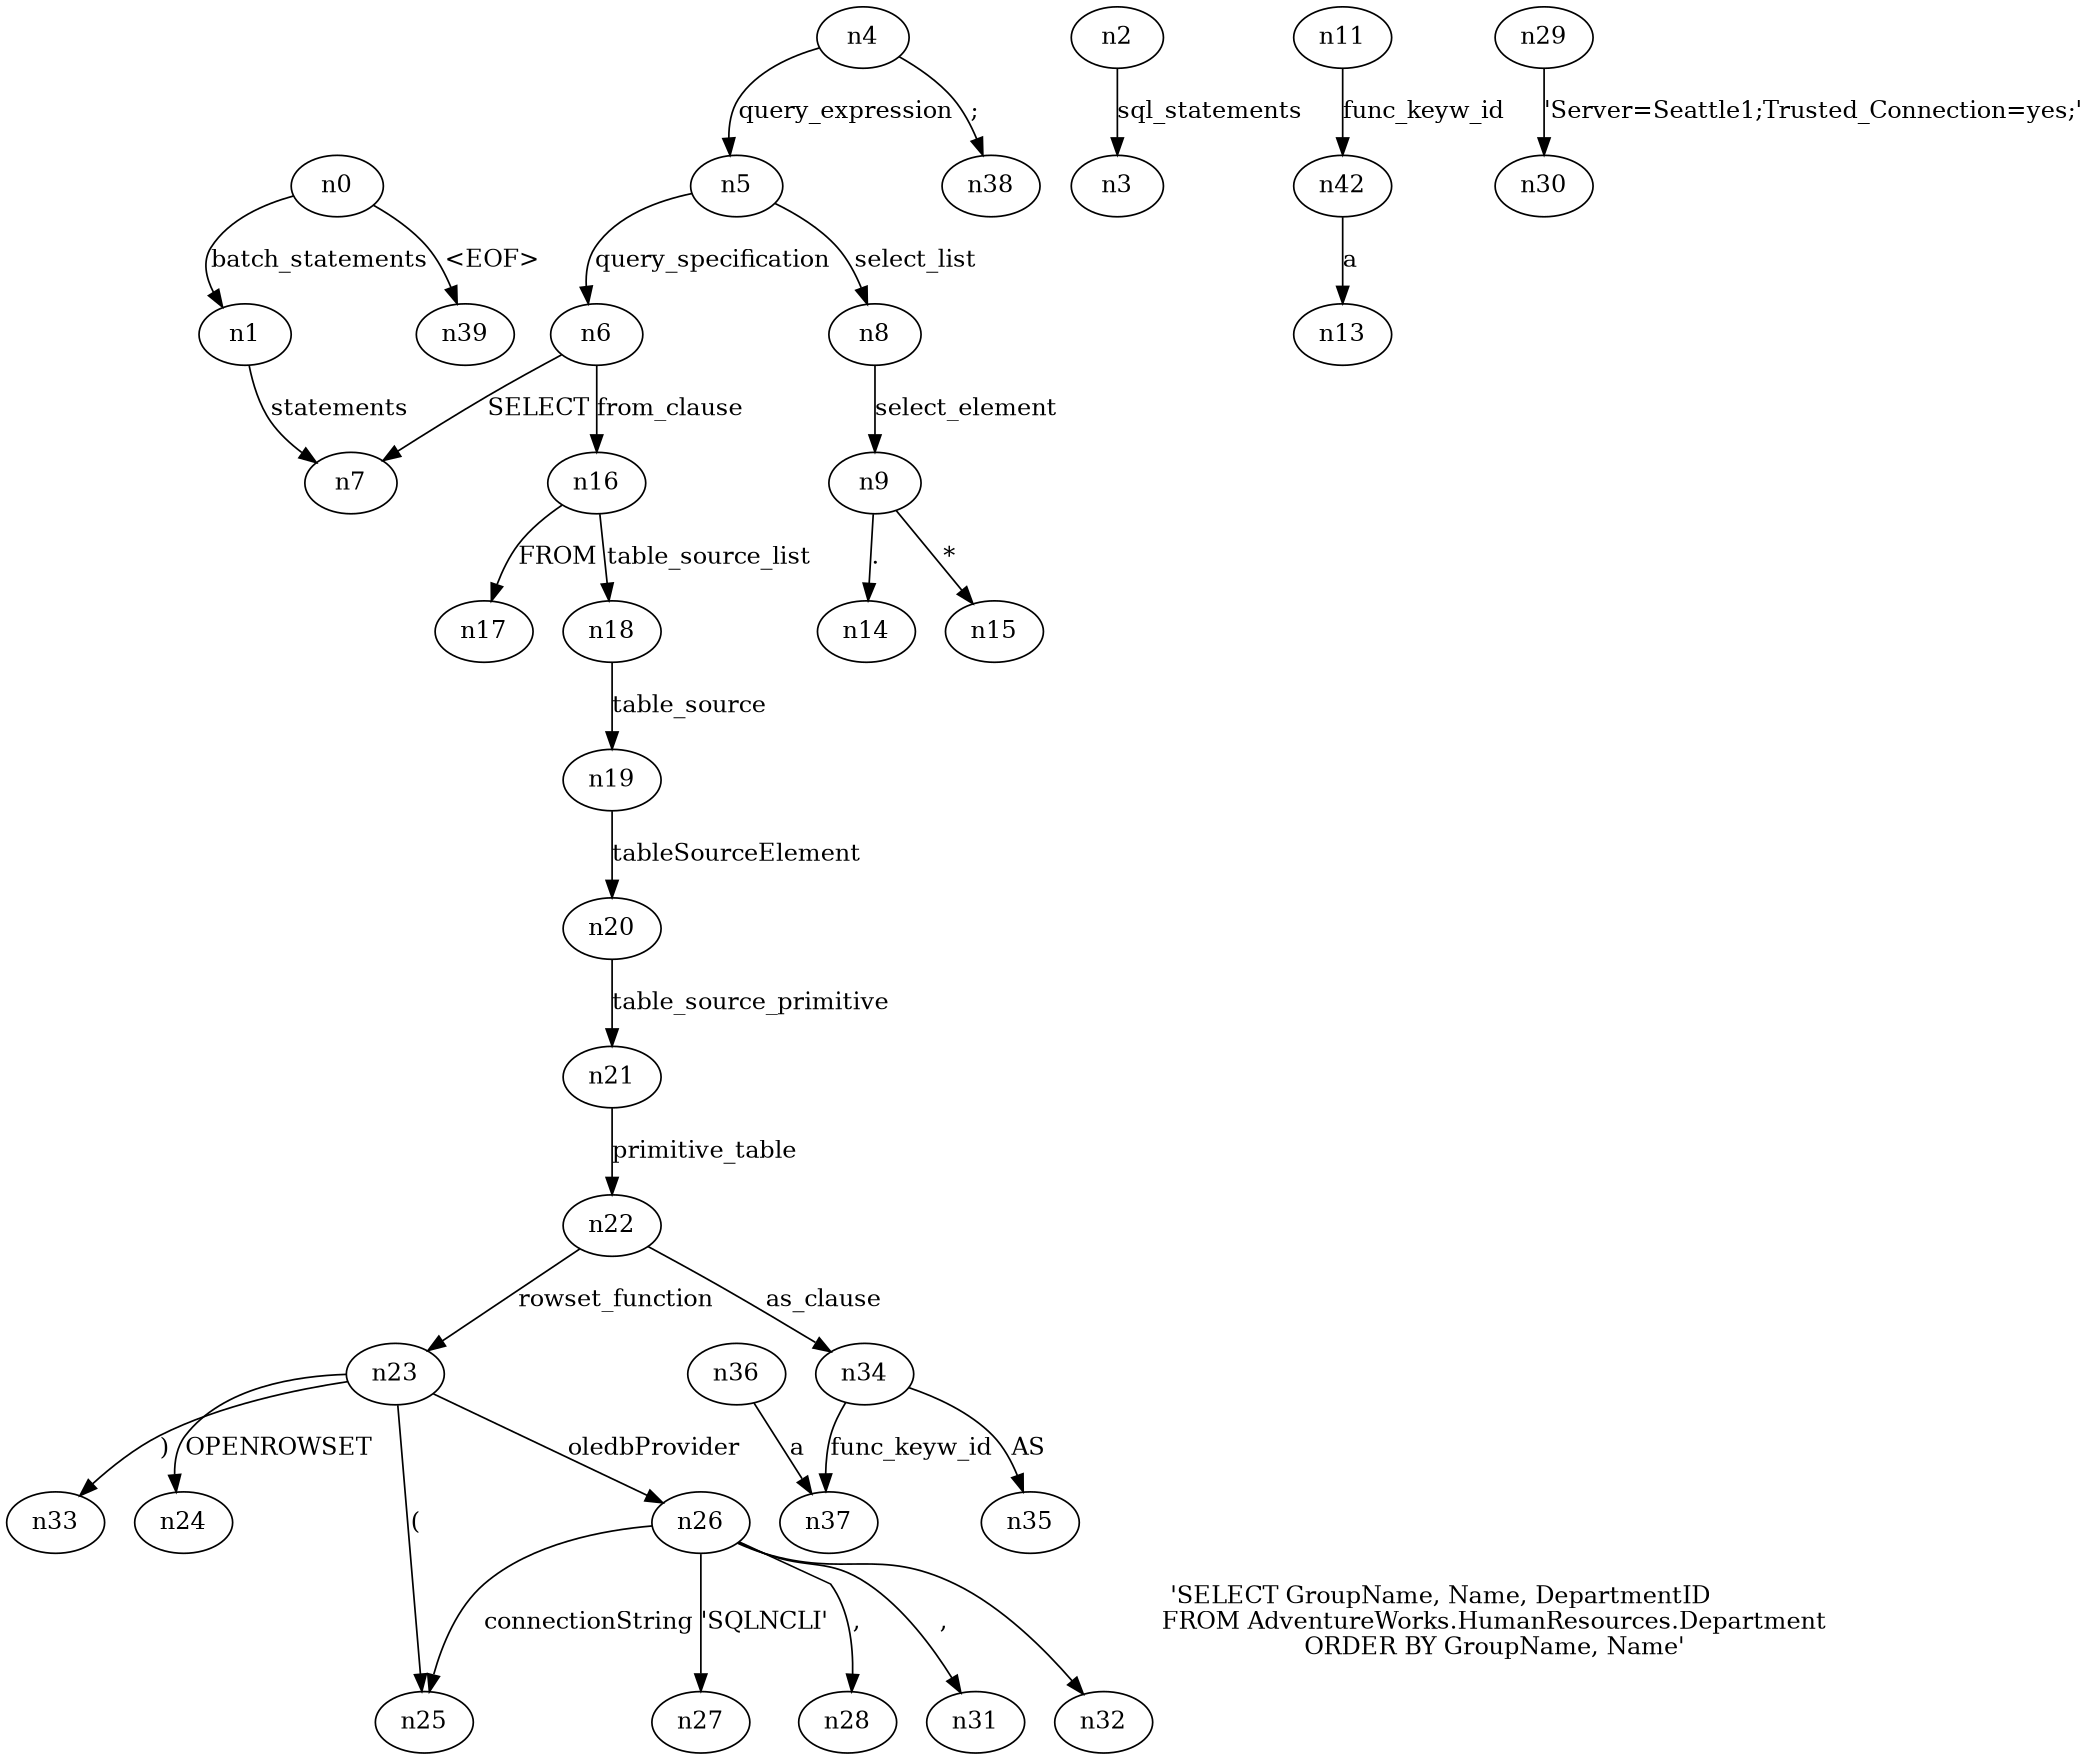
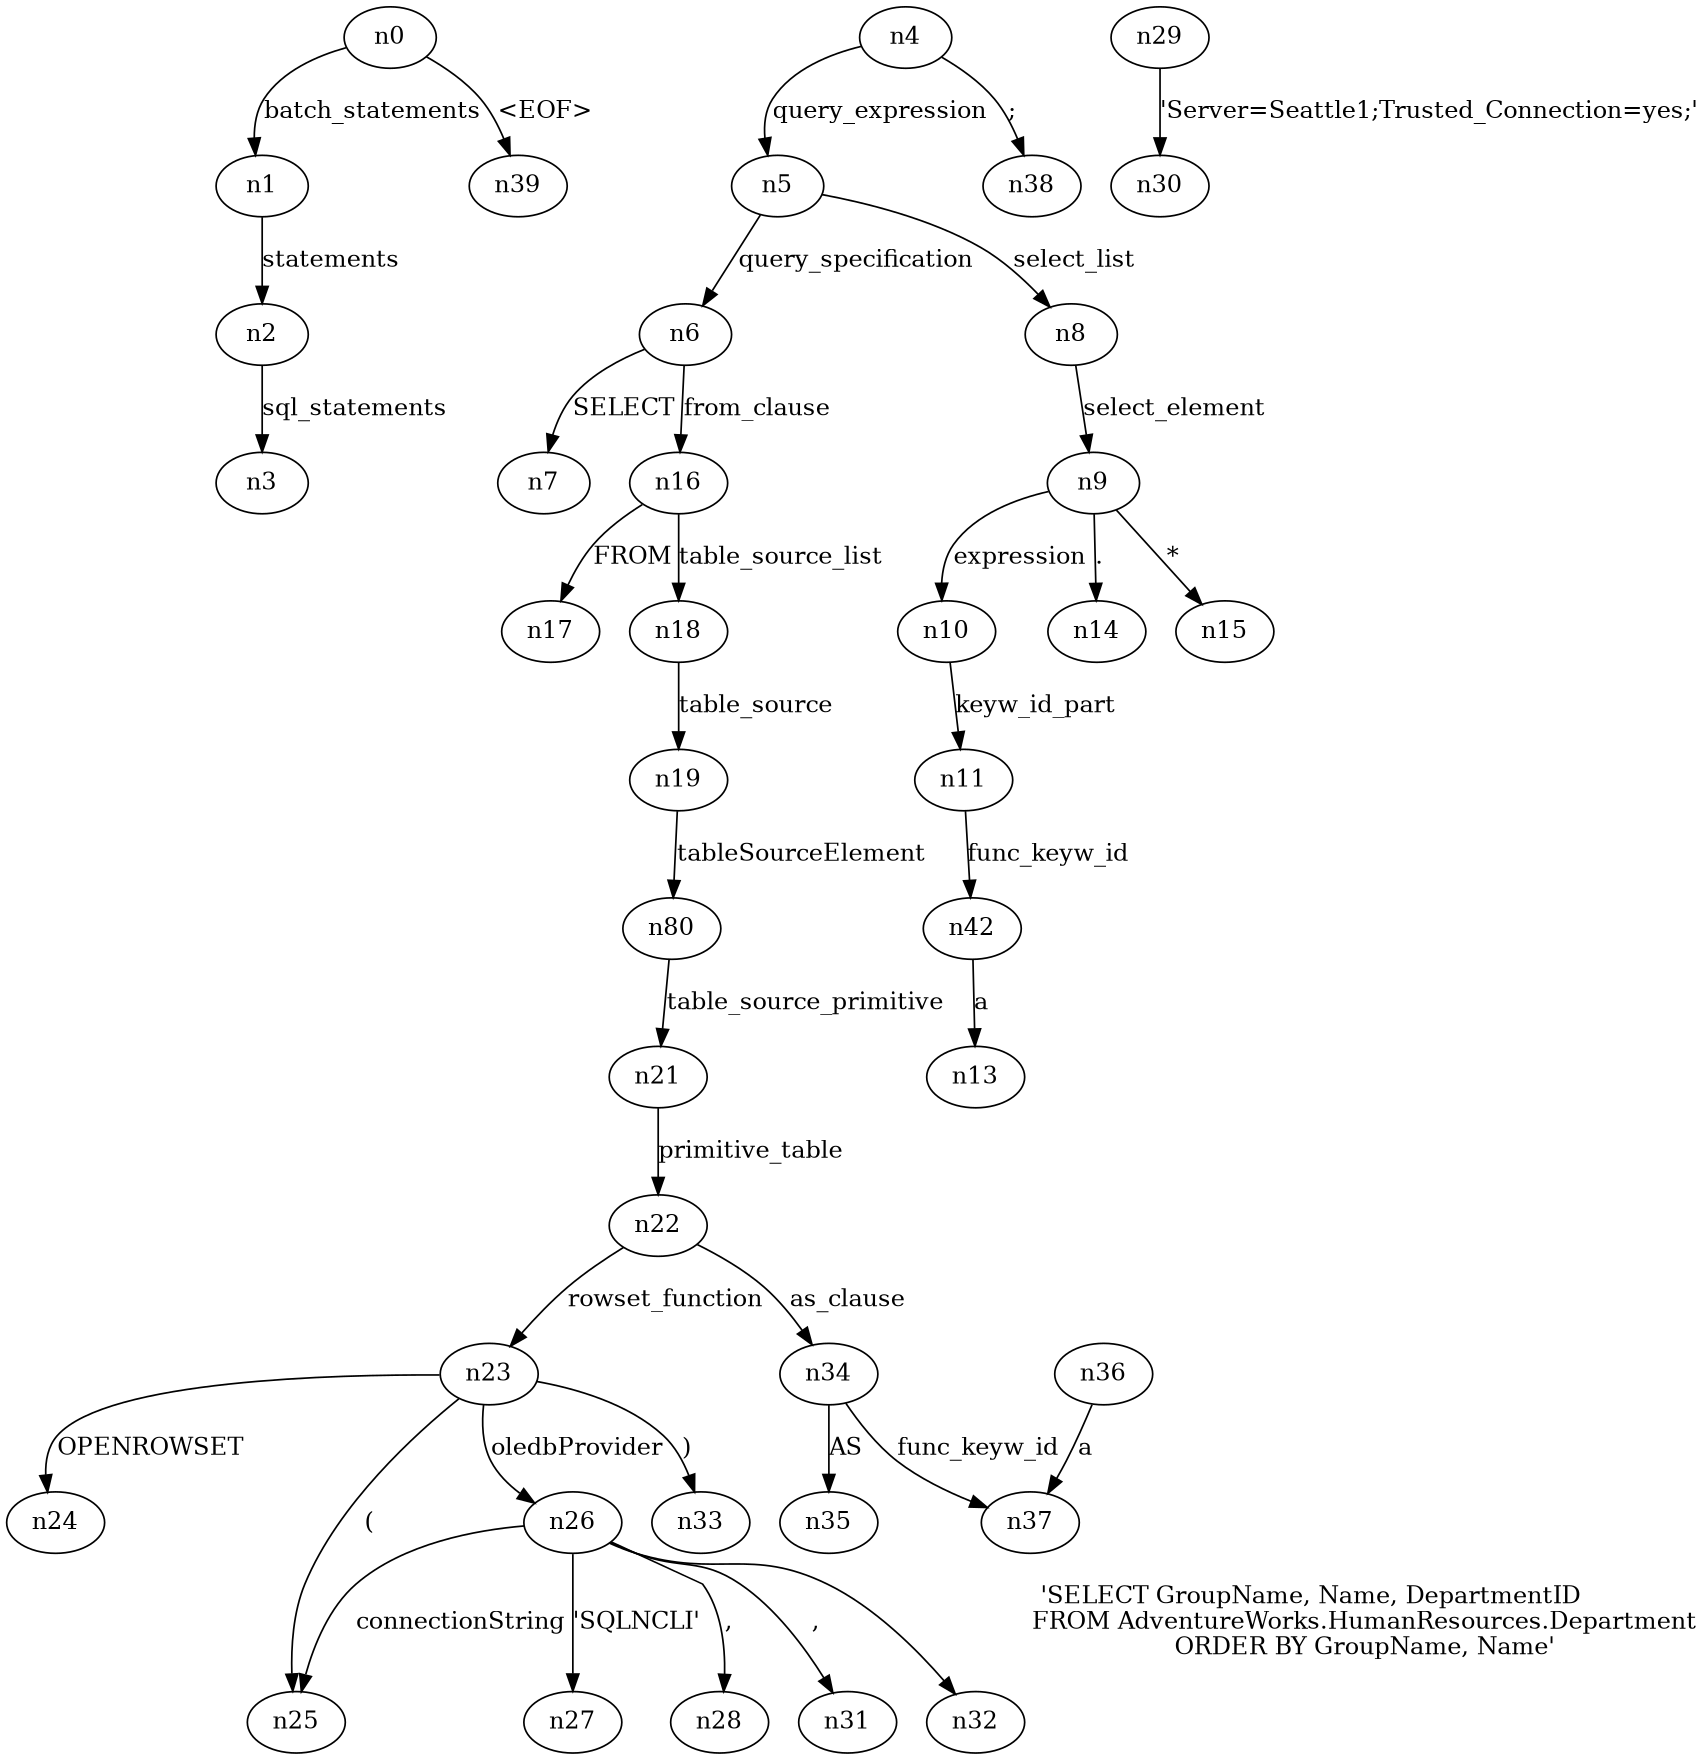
edge "n1" -> "n7": now "n1" -> "n2"
node "n10": added
node "n20": label "n20" -> "n80"
